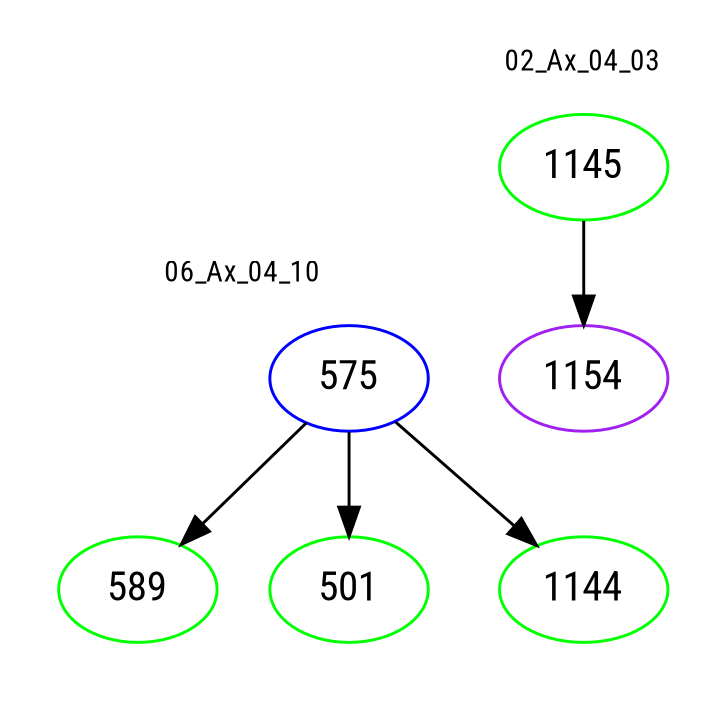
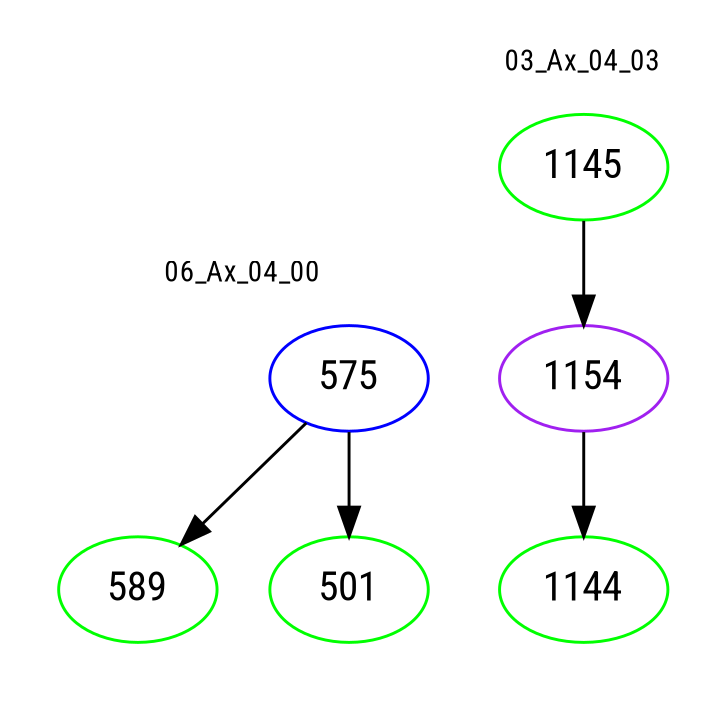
cluster "02_Ax_04_03": label "02_Ax_04_03" -> "03_Ax_04_03"
cluster "06_Ax_04_10": label "06_Ax_04_10" -> "06_Ax_04_00"
edge "575" -> "1144": now "1154" -> "1144"
